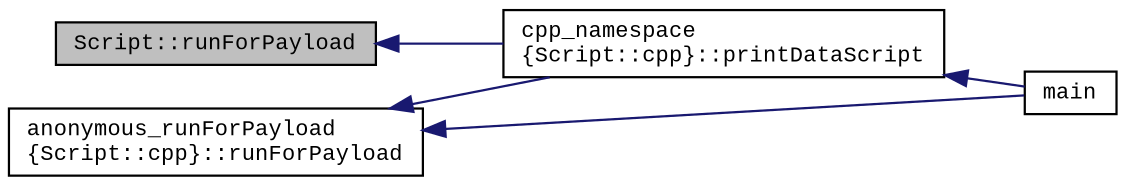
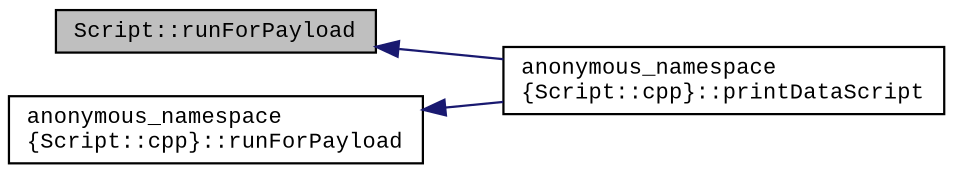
node "cpp_namespace {Script::cpp}::printDataScript": label "cpp_namespace {Script::cpp}::printDataScript" -> "anonymous_namespace {Script::cpp}::printDataScript"
node "main": removed
node "anonymous_runForPayload {Script::cpp}::runForPayload": label "anonymous_runForPayload {Script::cpp}::runForPayload" -> "anonymous_namespace {Script::cpp}::runForPayload"
